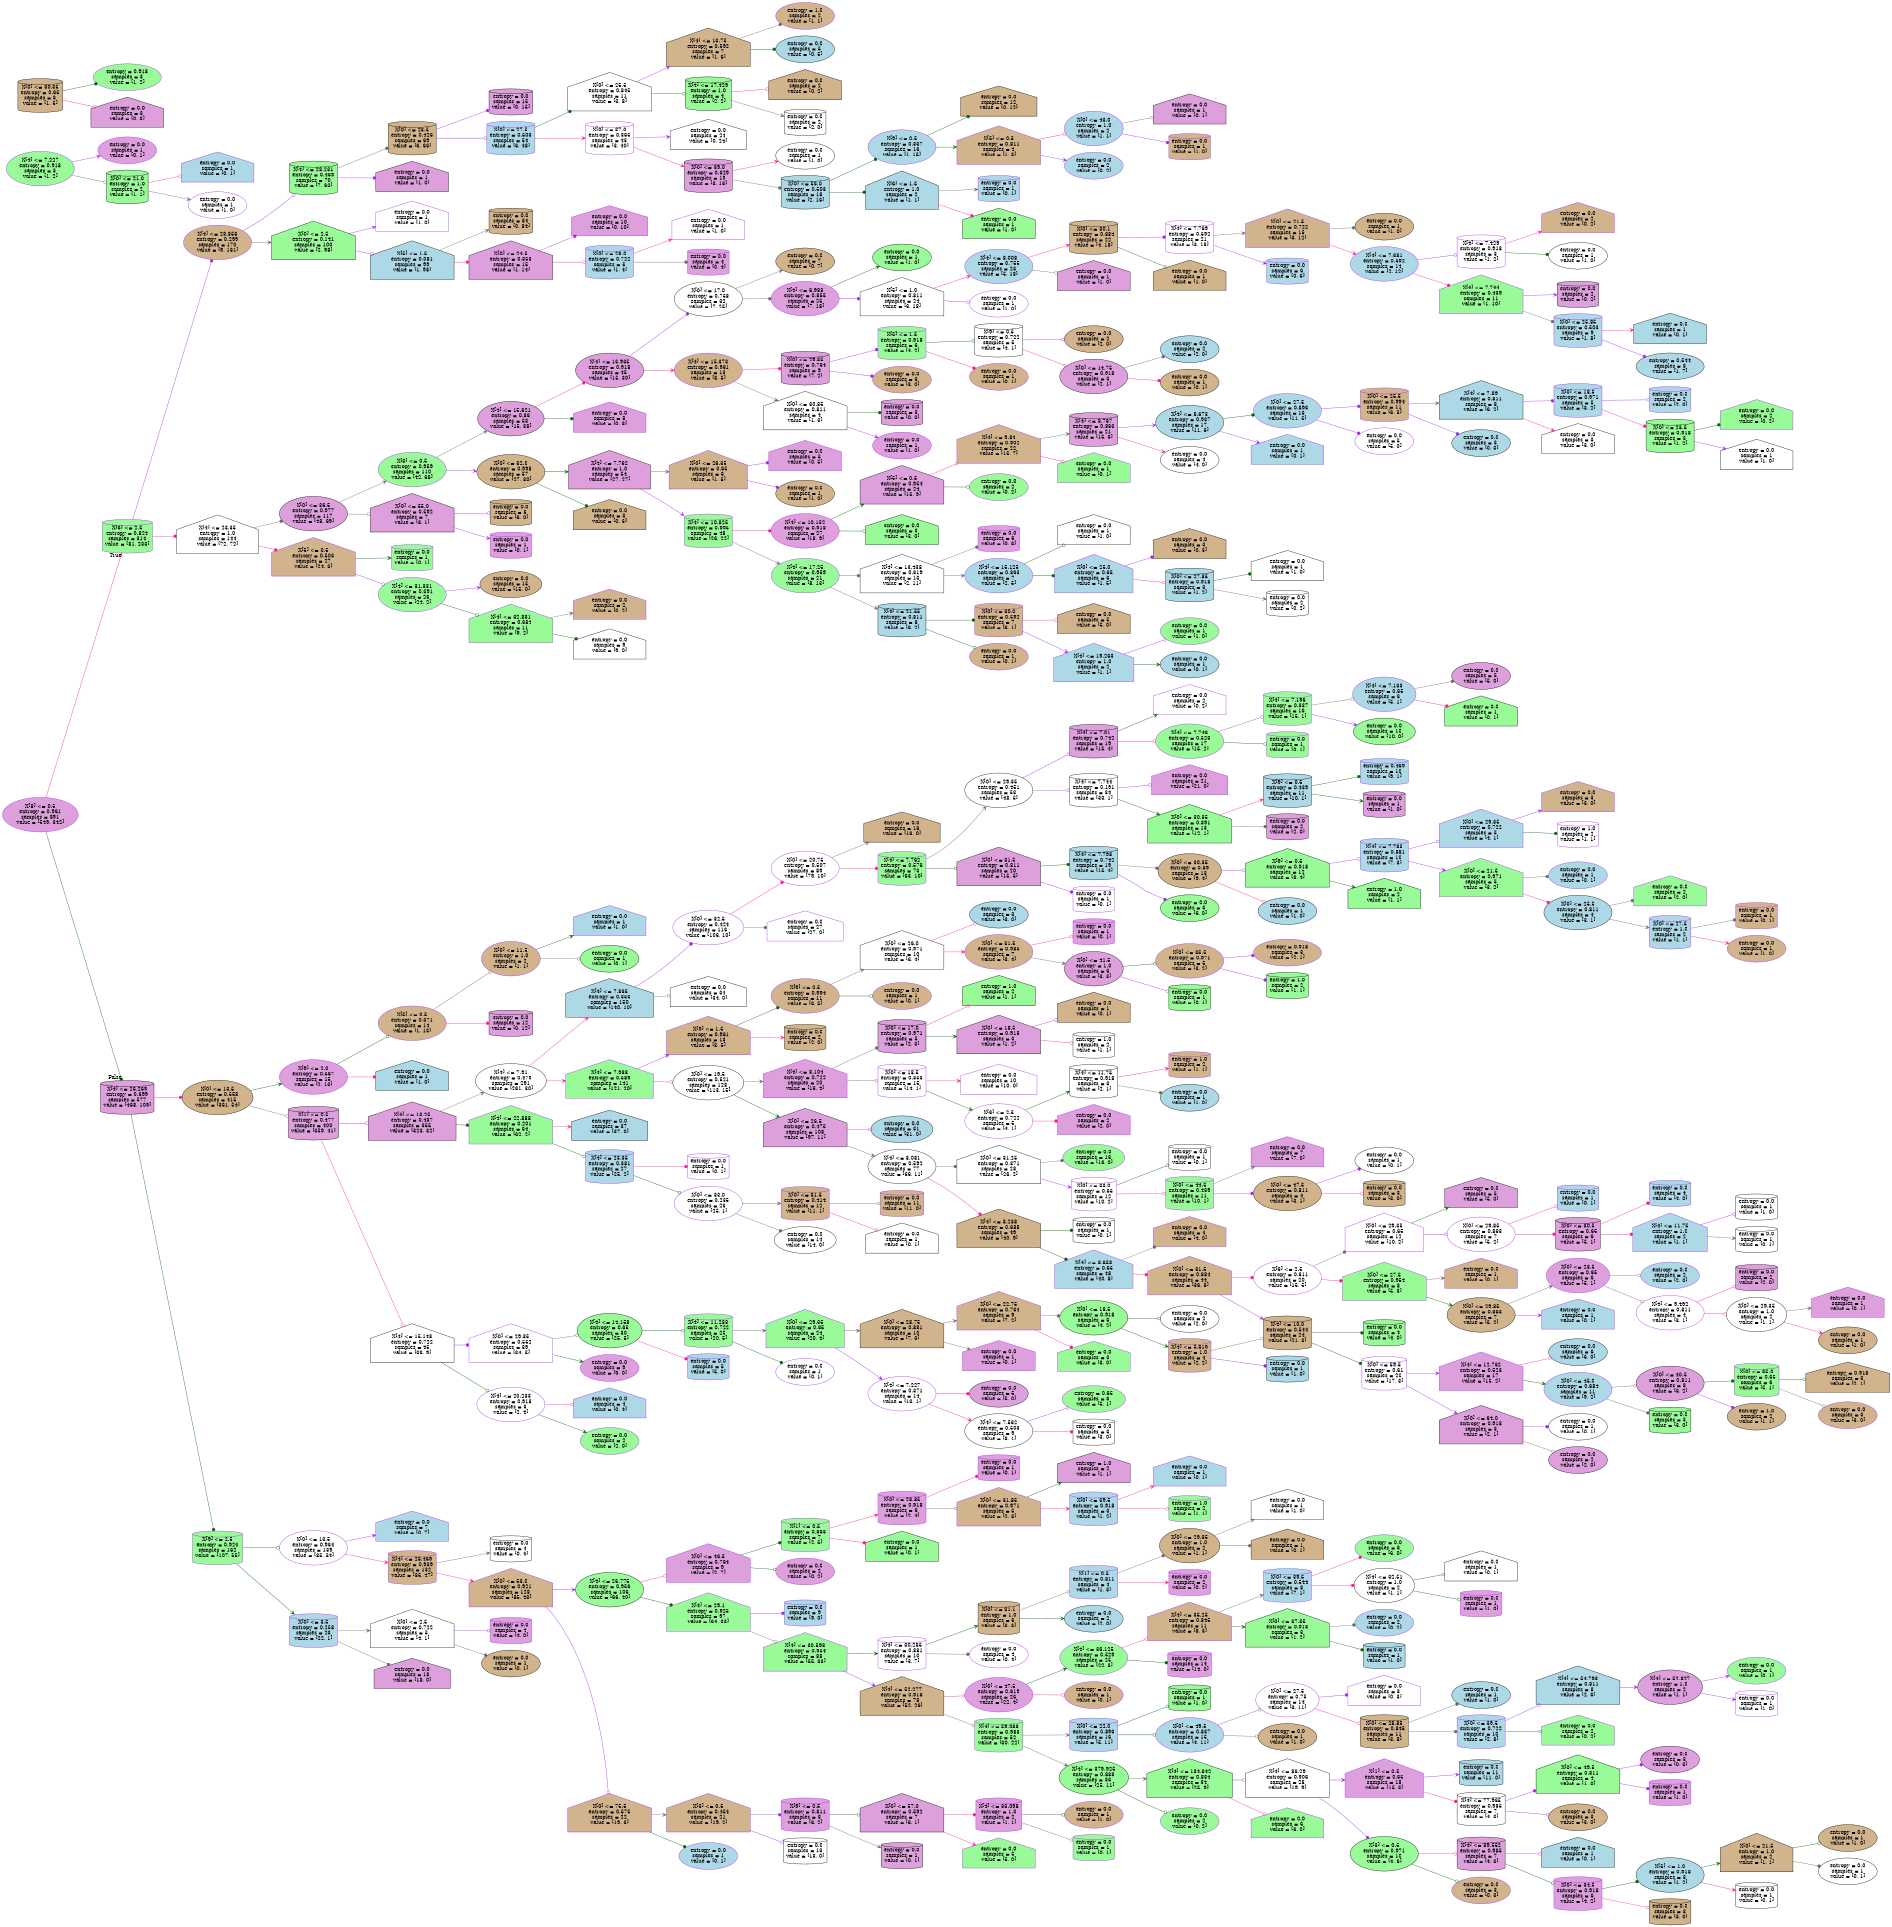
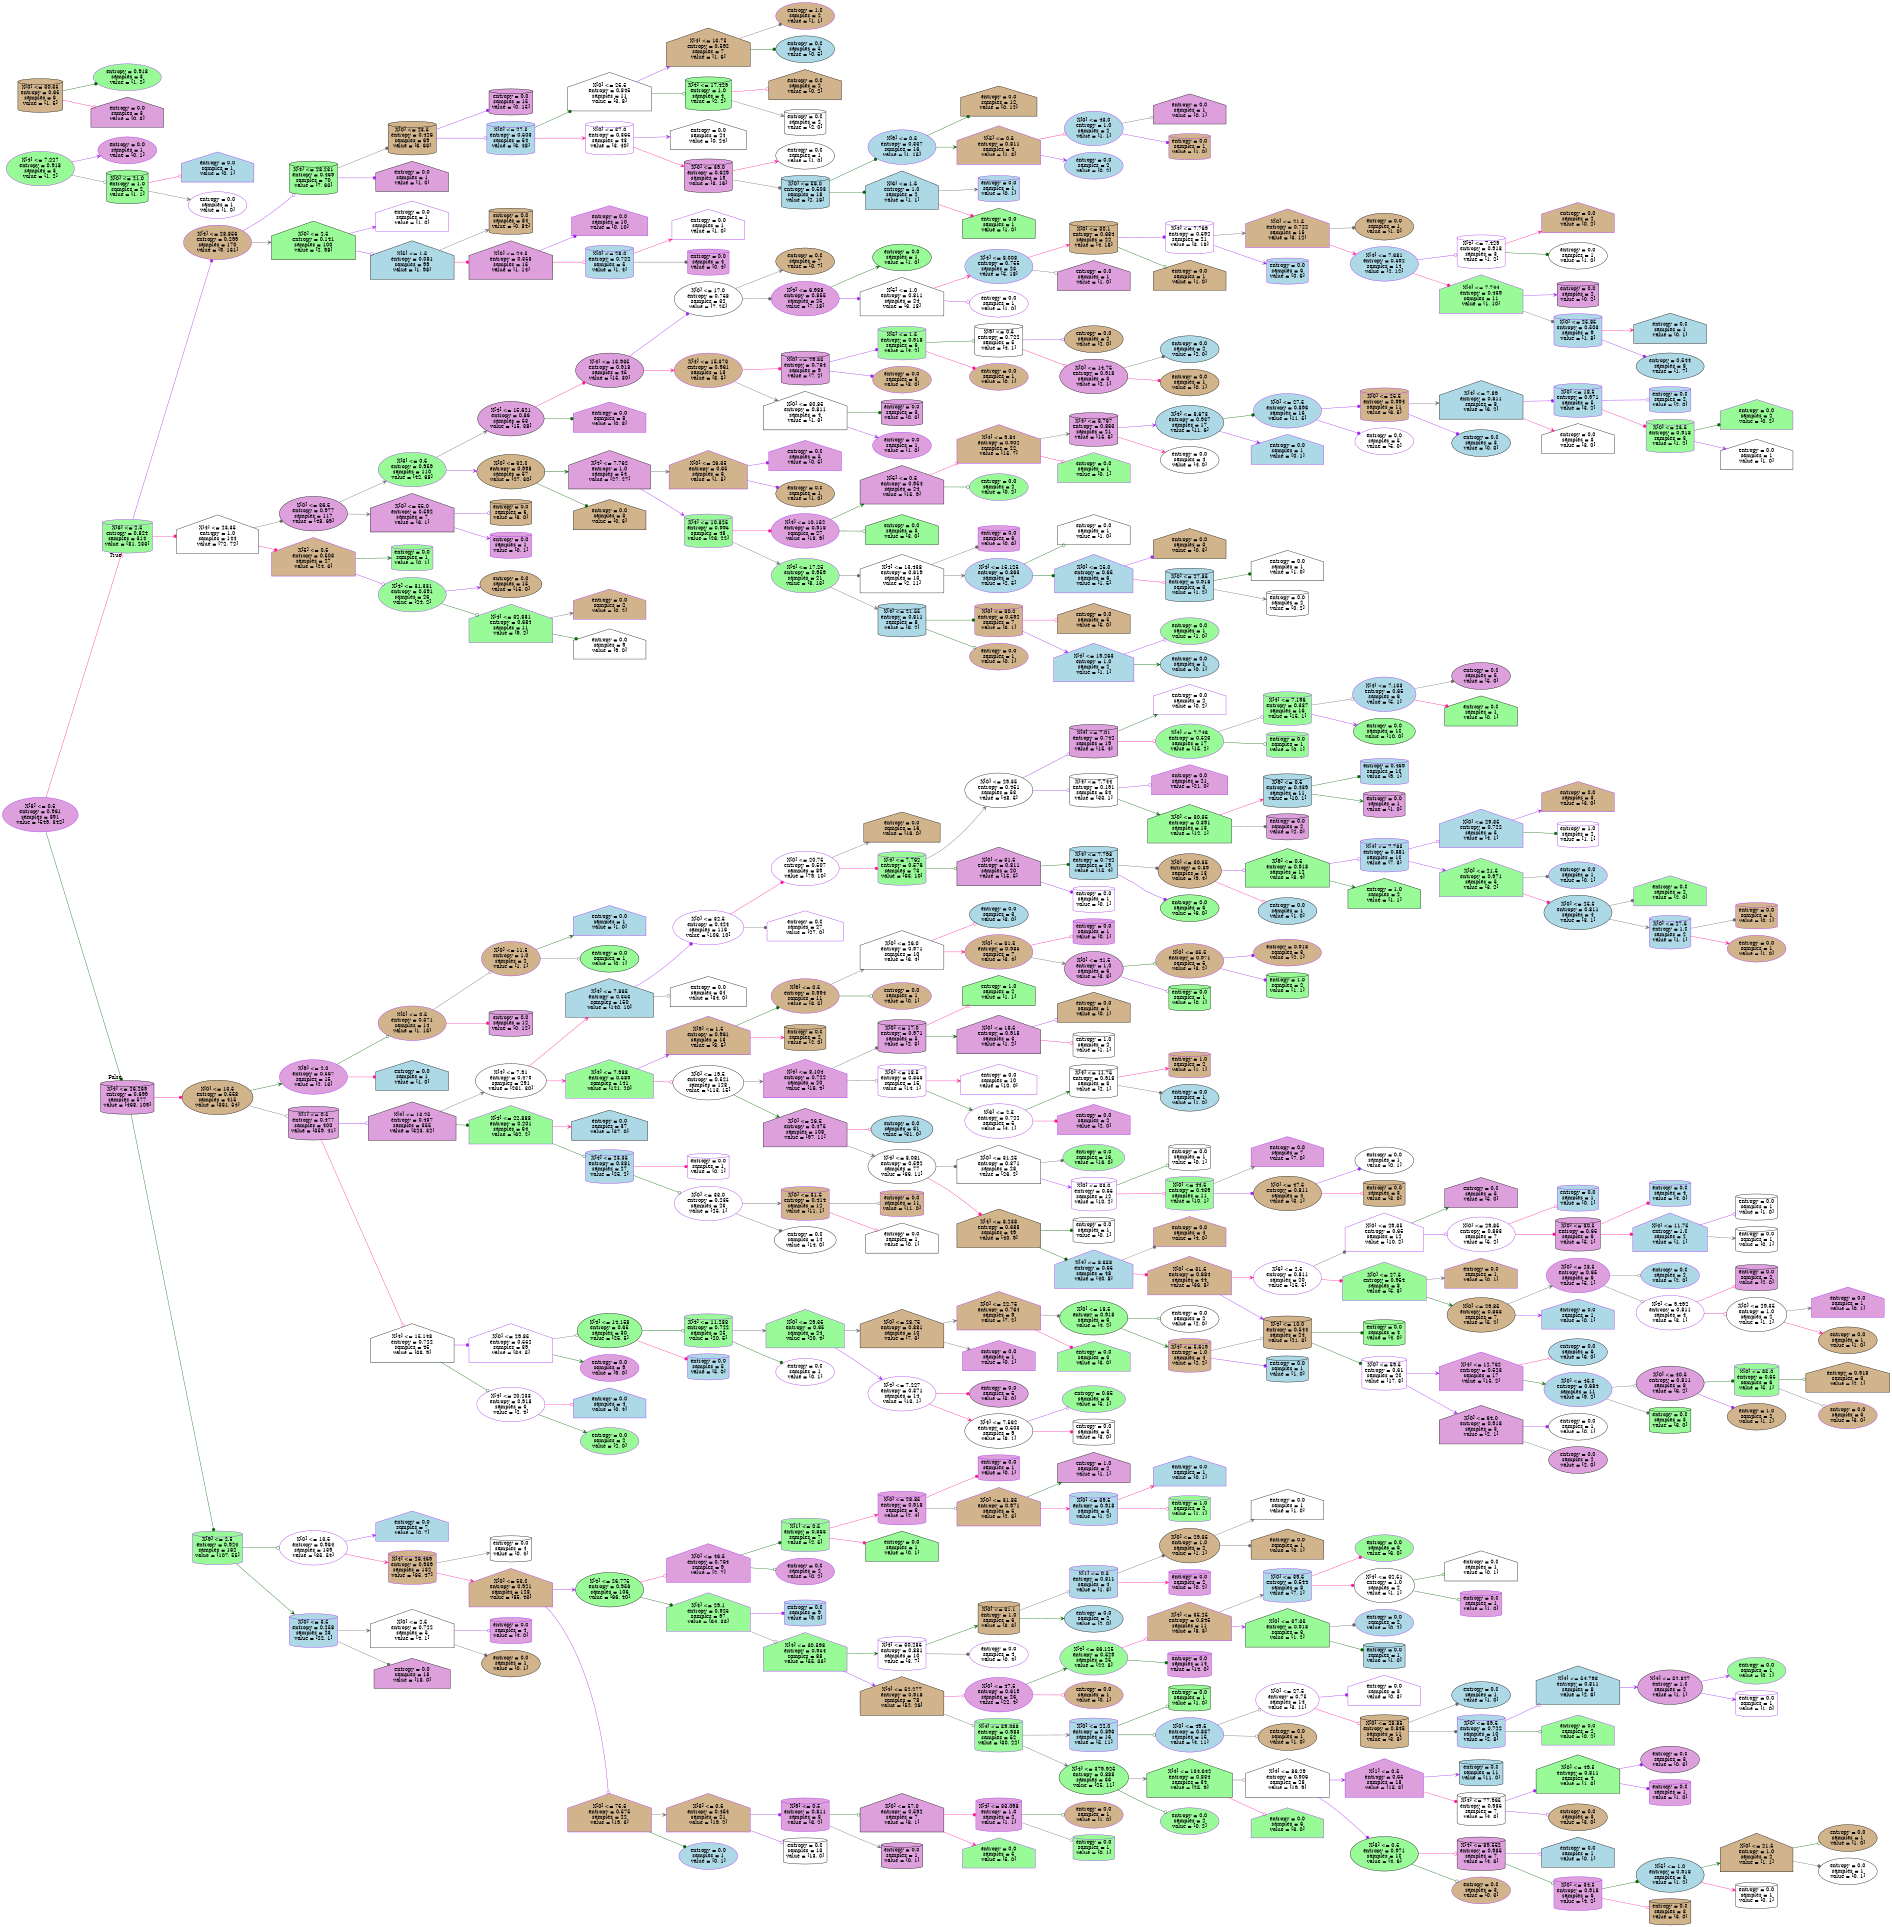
node "X[0] <= 23.5 entropy = 0.918 samples = 3 value = [1, 2]": color black -> purple
edge "X[0] <= 36.5 entropy = 0.977 samples = 117 value = [48, 69]" -> "X[0] <= 55.0 entropy = 0.592 samples = 7 value = [6, 1]": arrowhead odot -> vee
edge "X[0] <= 31.5 entropy = 0.684 samples = 44 value = [36, 8]" -> "X[6] <= 2.5 entropy = 0.811 samples = 20 value = [15, 5]": arrowhead dot -> vee
edge "X[4] <= 35.25 entropy = 0.845 samples = 11 value = [8, 3]" -> "X[0] <= 37.35 entropy = 0.918 samples = 3 value = [1, 2]": color darkgreen -> purple
